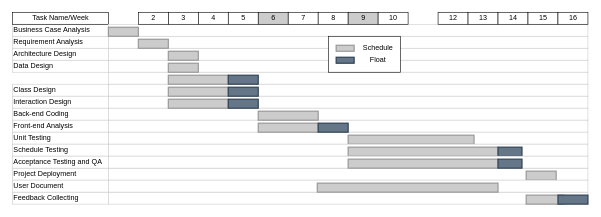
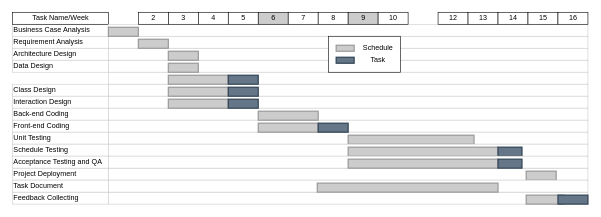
node "Float": label "Float" -> "Task"
node "Front-end Analysis": label "Front-end Analysis" -> "Front-end Coding"
node "Project Deployment": shape rectangle -> rounded rectangle
node "User Document": label "User Document" -> "Task Document"
